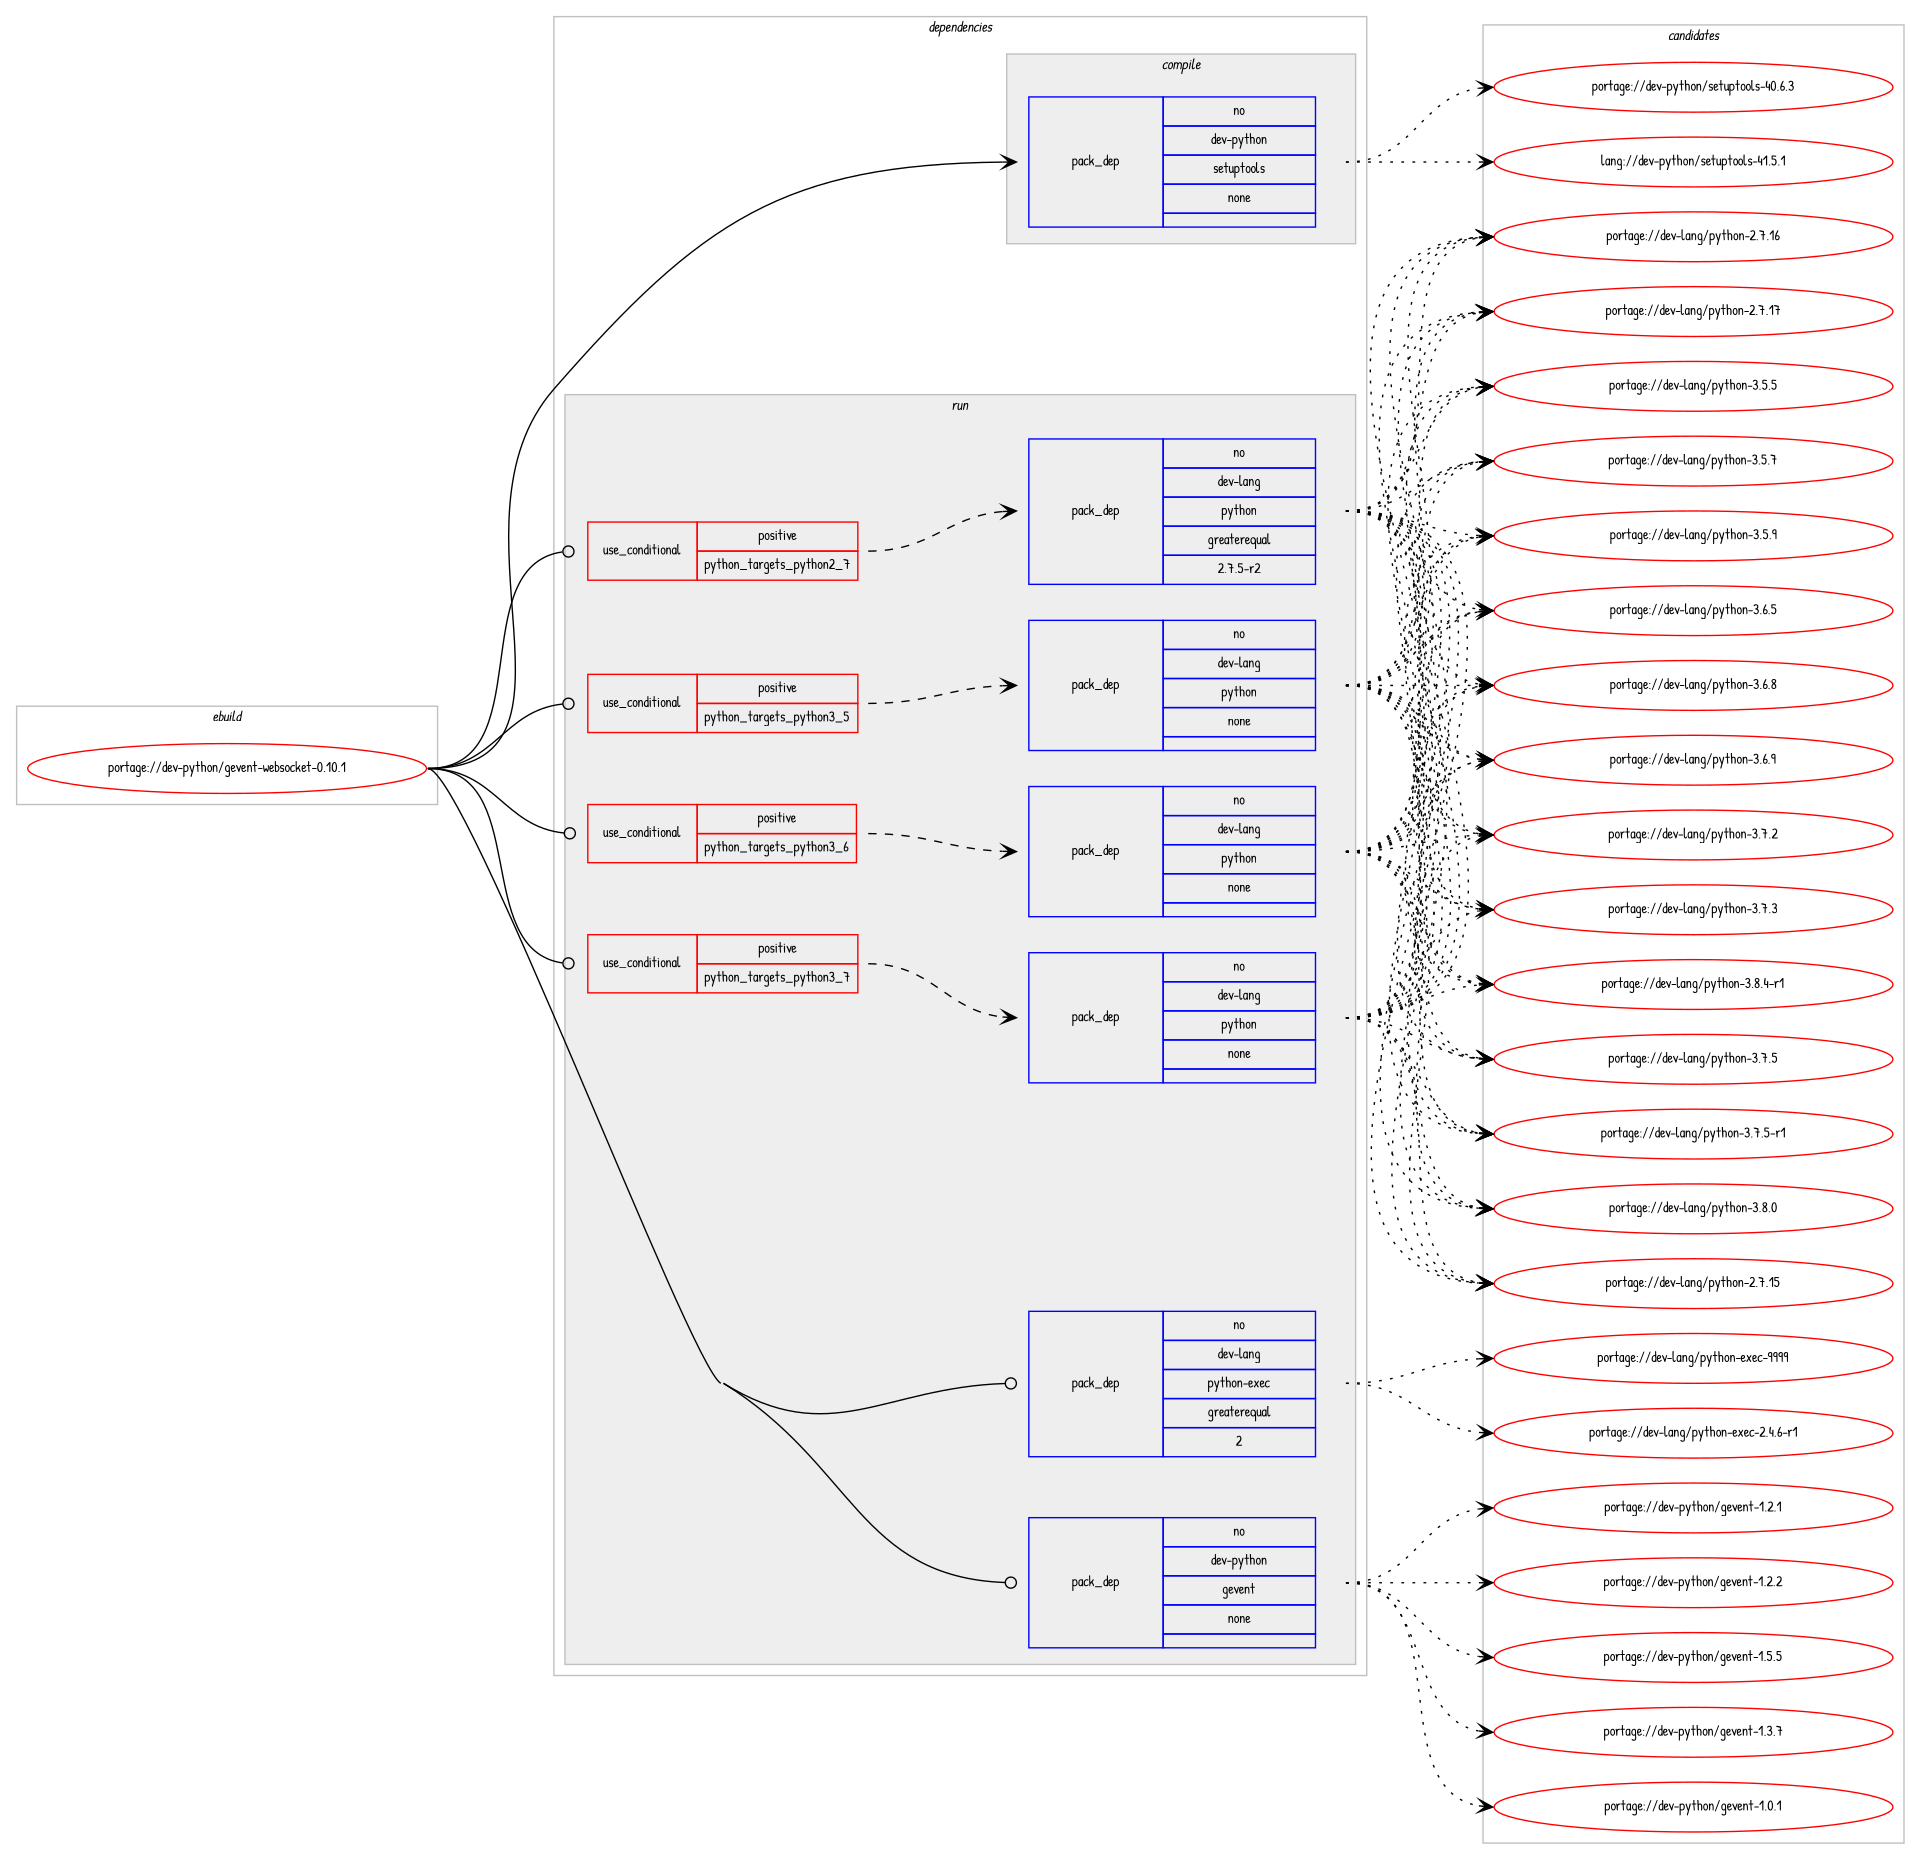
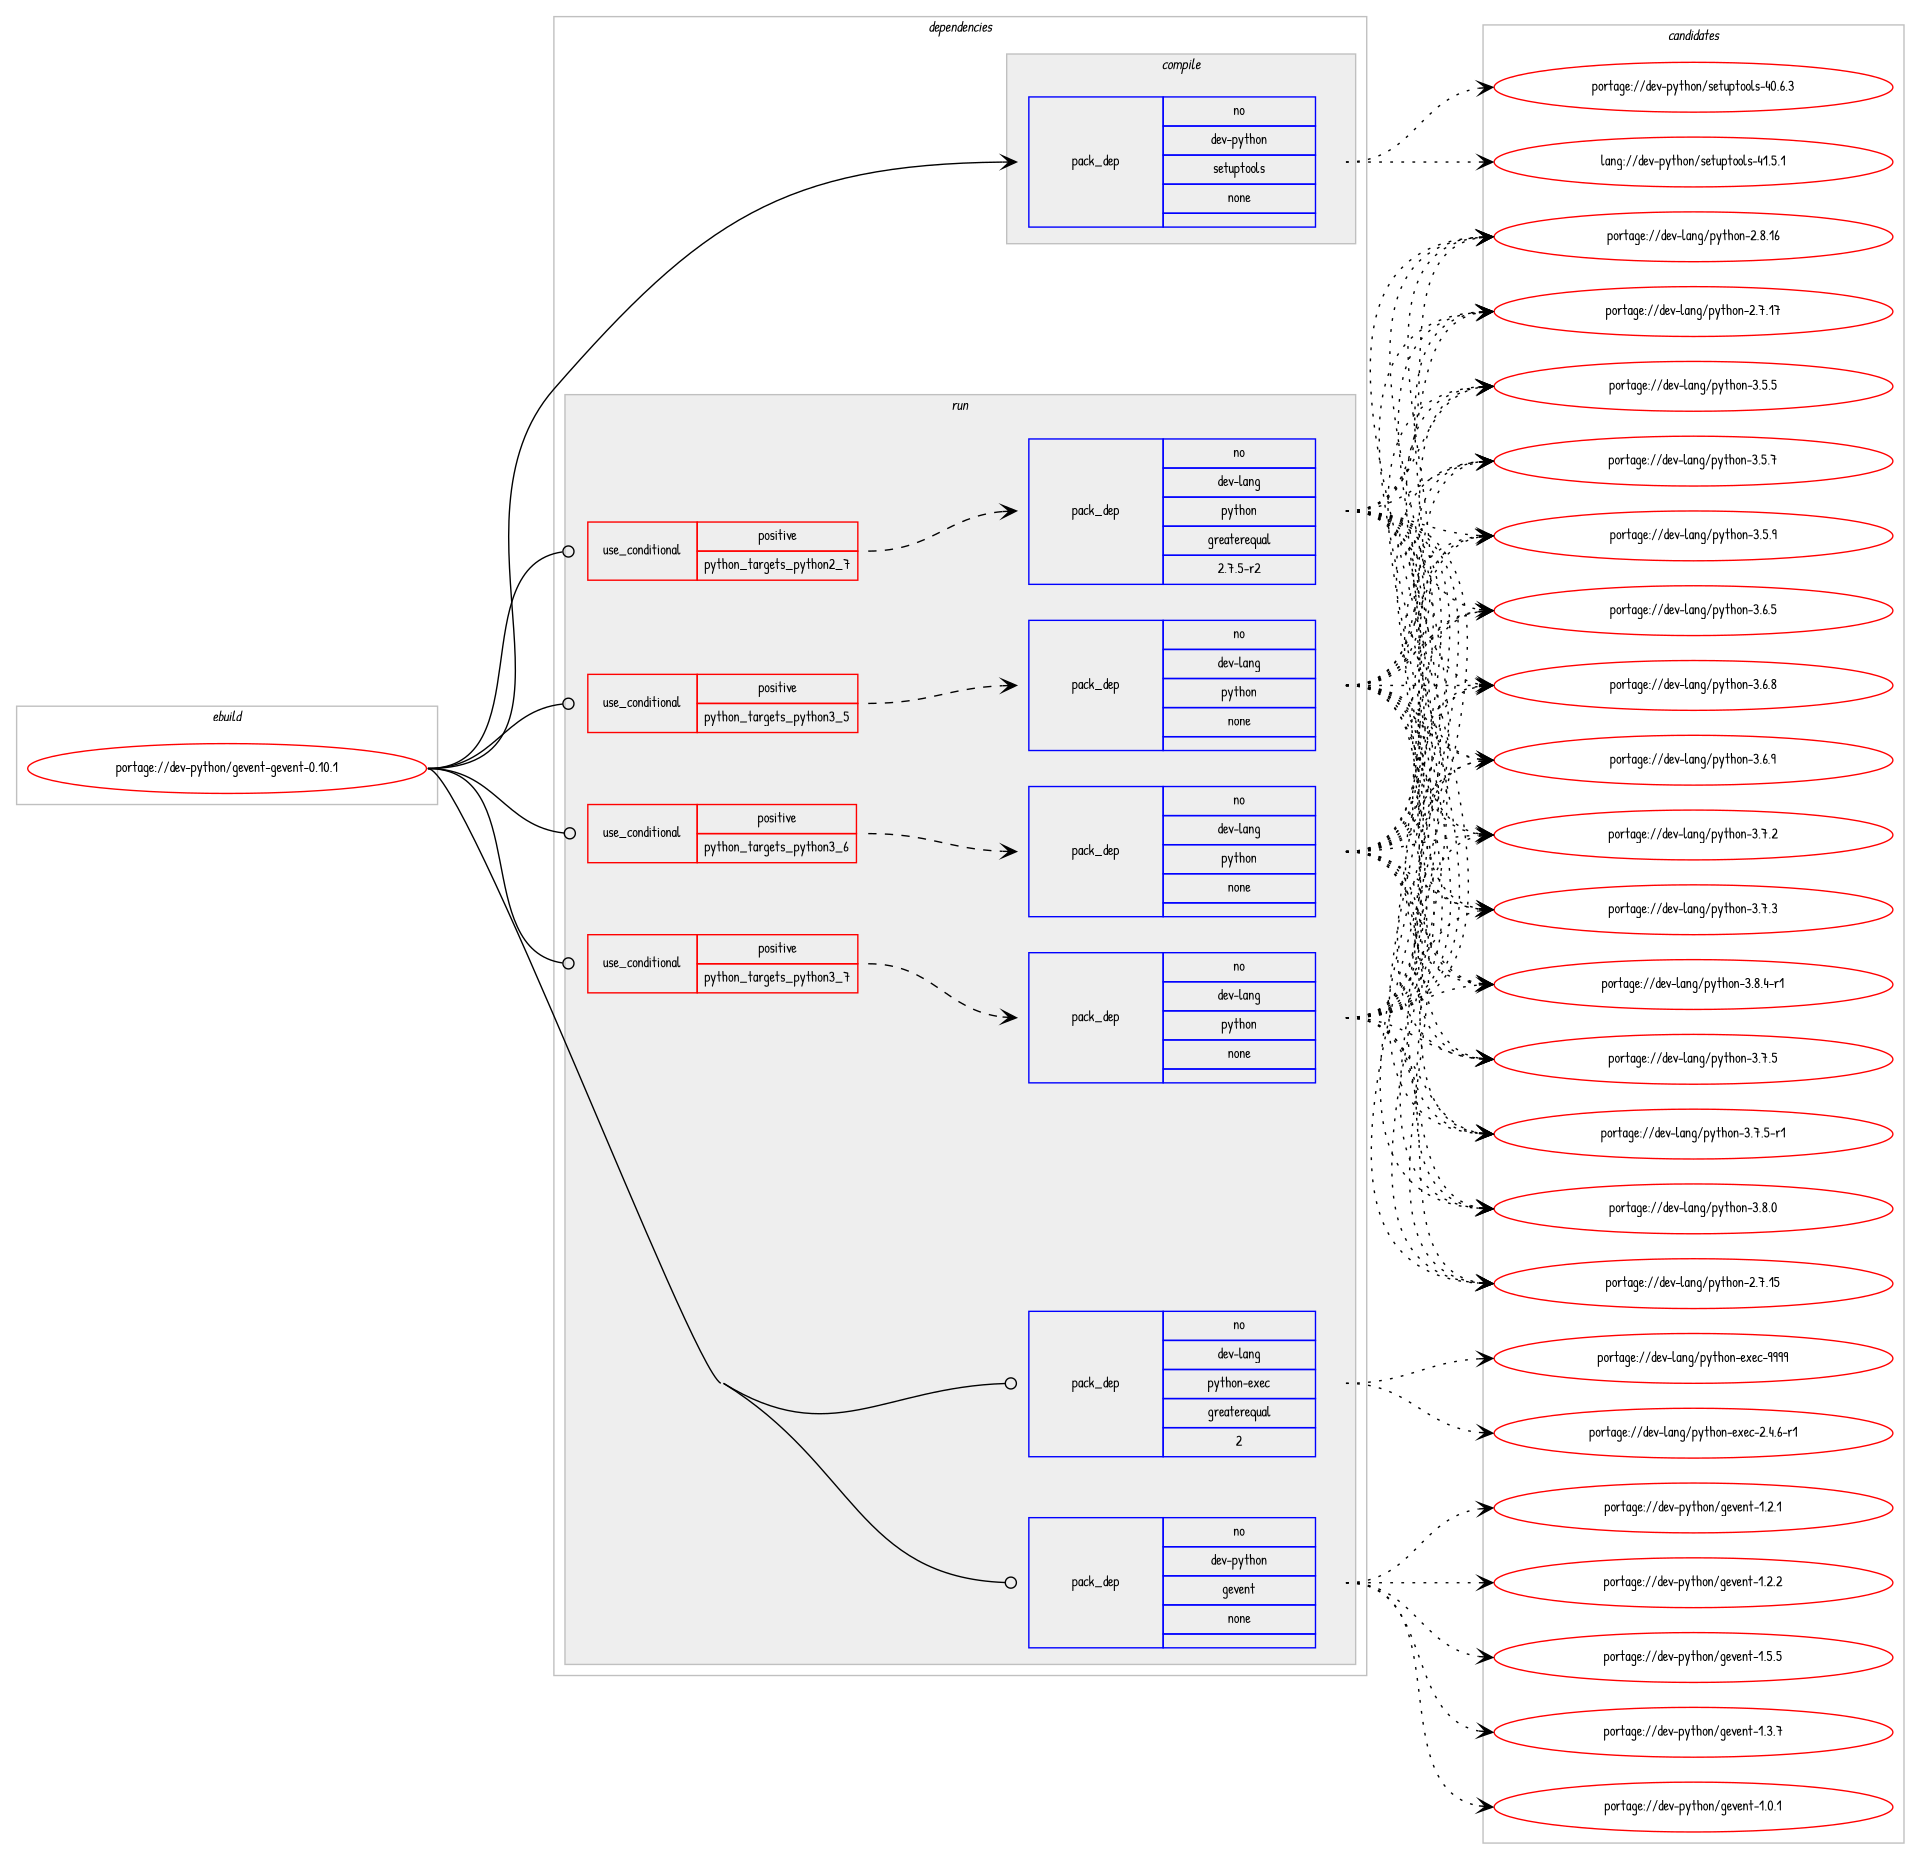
node "portage://dev-lang/python-2.7.16": label "portage://dev-lang/python-2.7.16" -> "portage://dev-lang/python-2.8.16"
node "portage://dev-python/gevent-websocket-0.10.1": label "portage://dev-python/gevent-websocket-0.10.1" -> "portage://dev-python/gevent-gevent-0.10.1"
